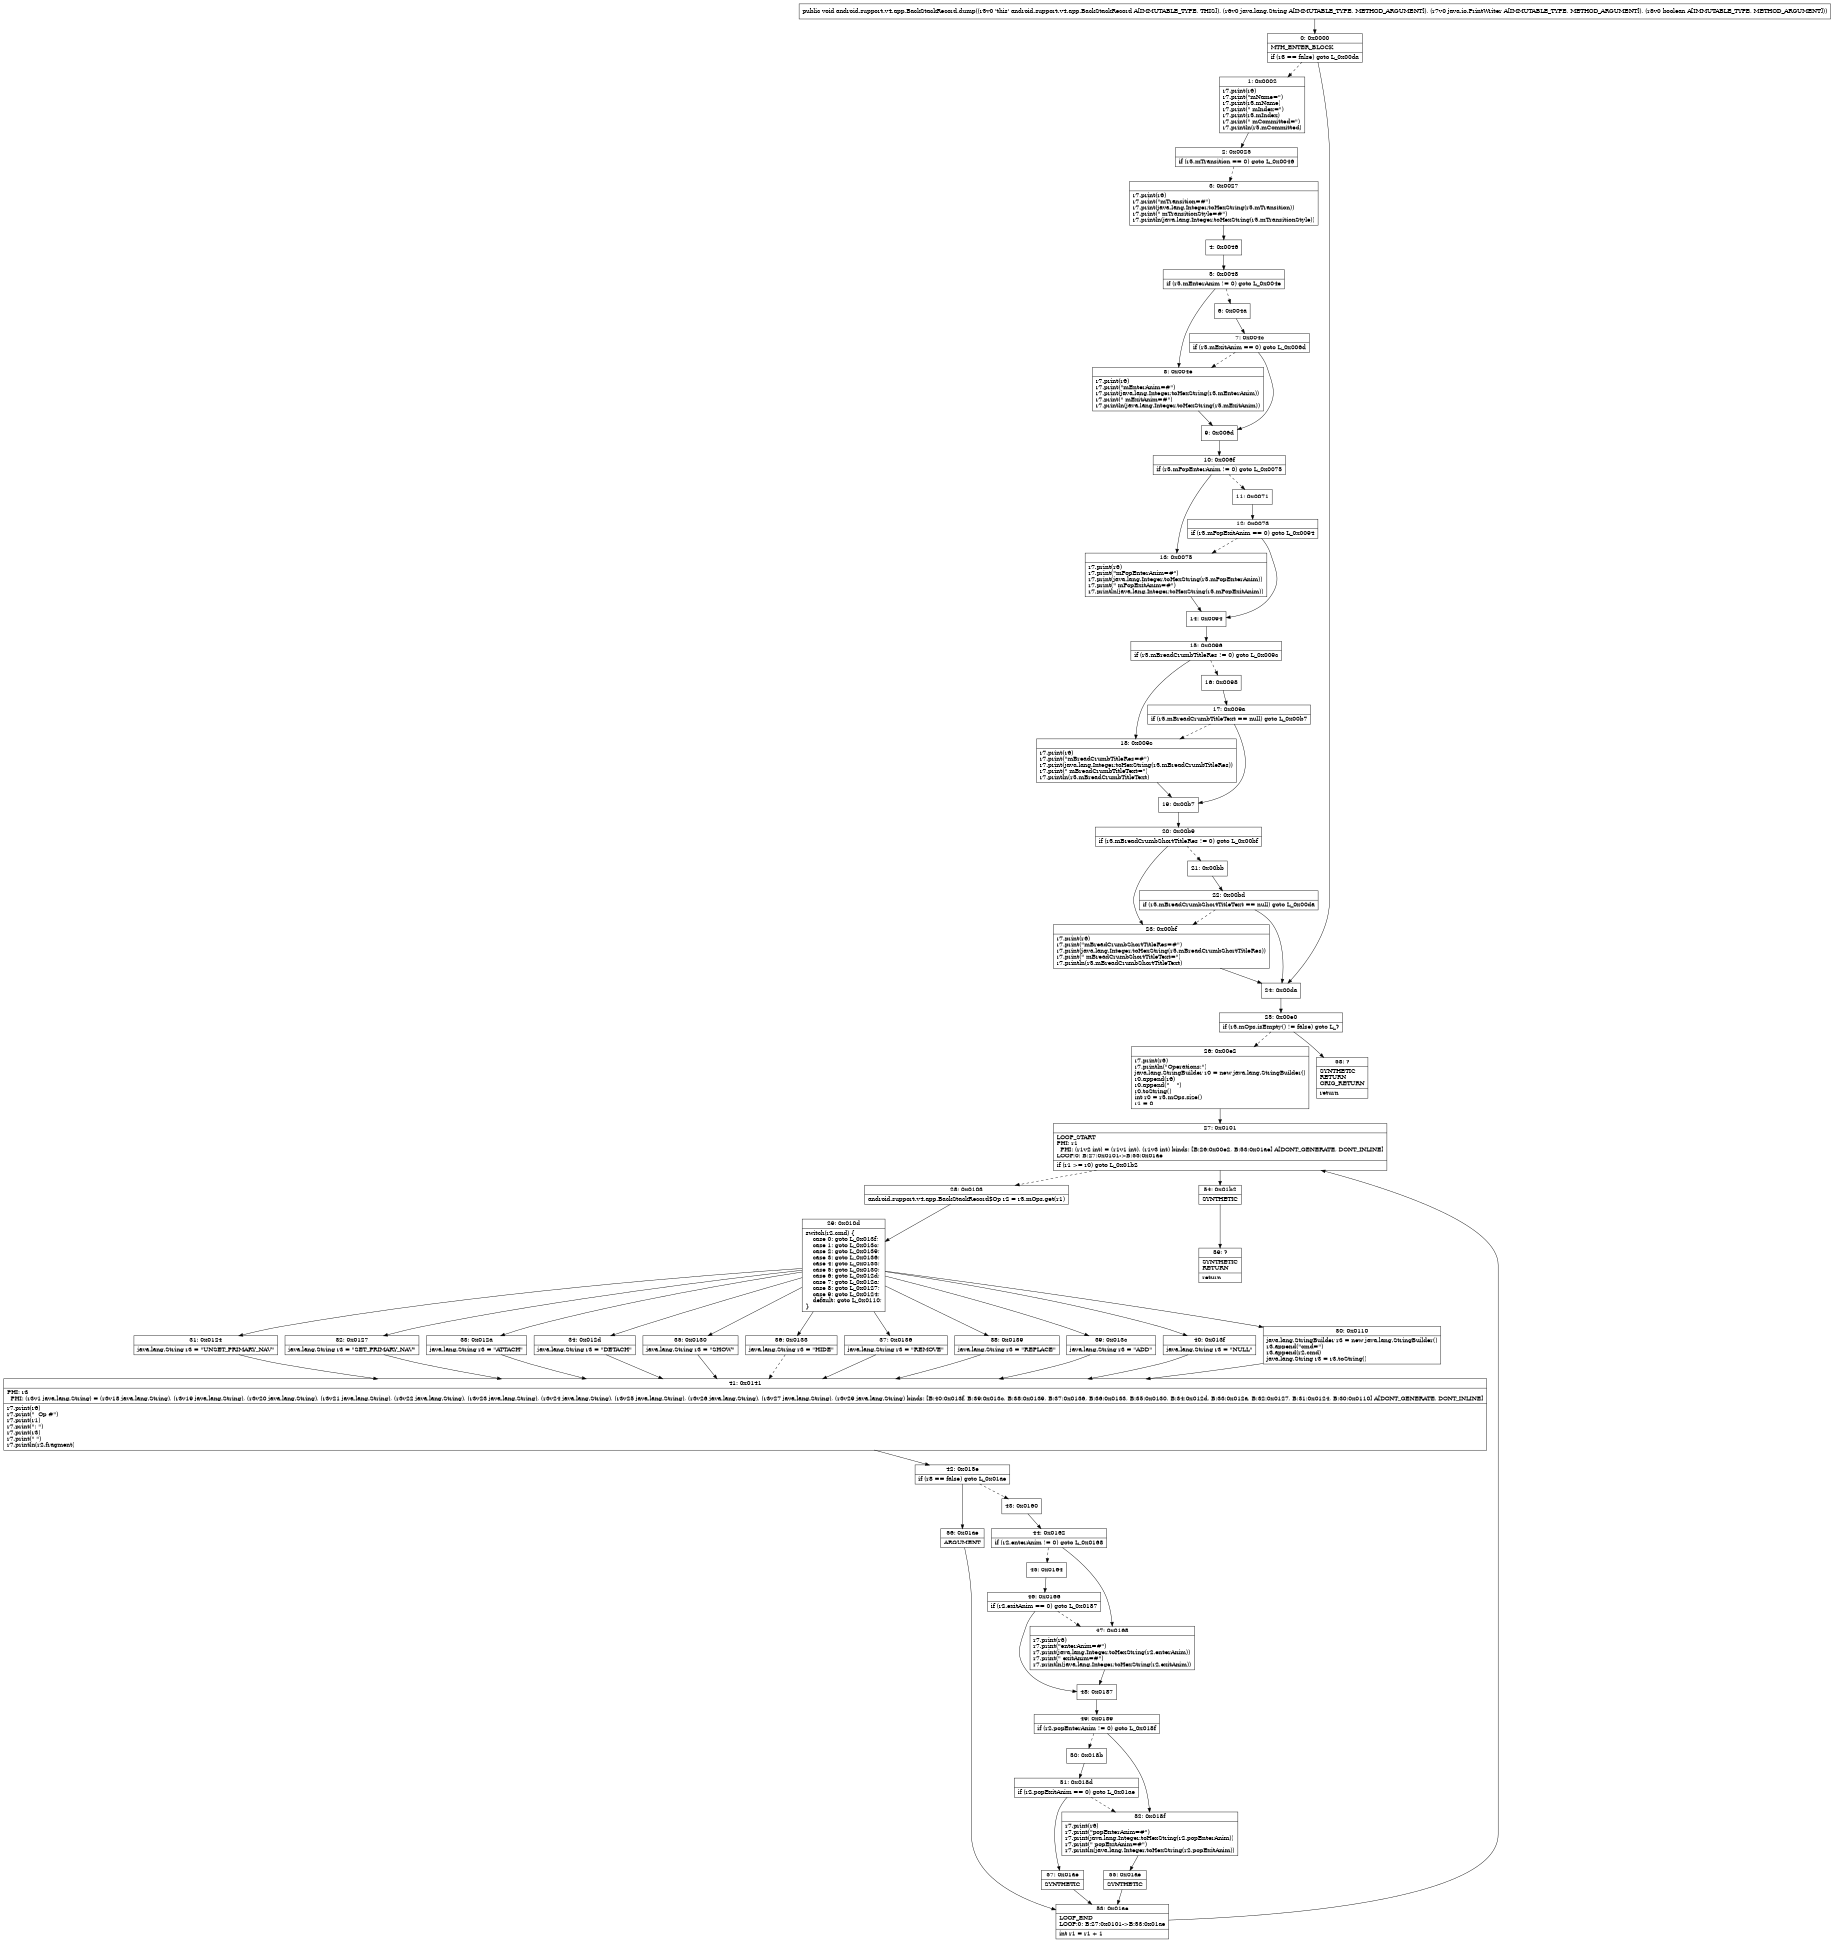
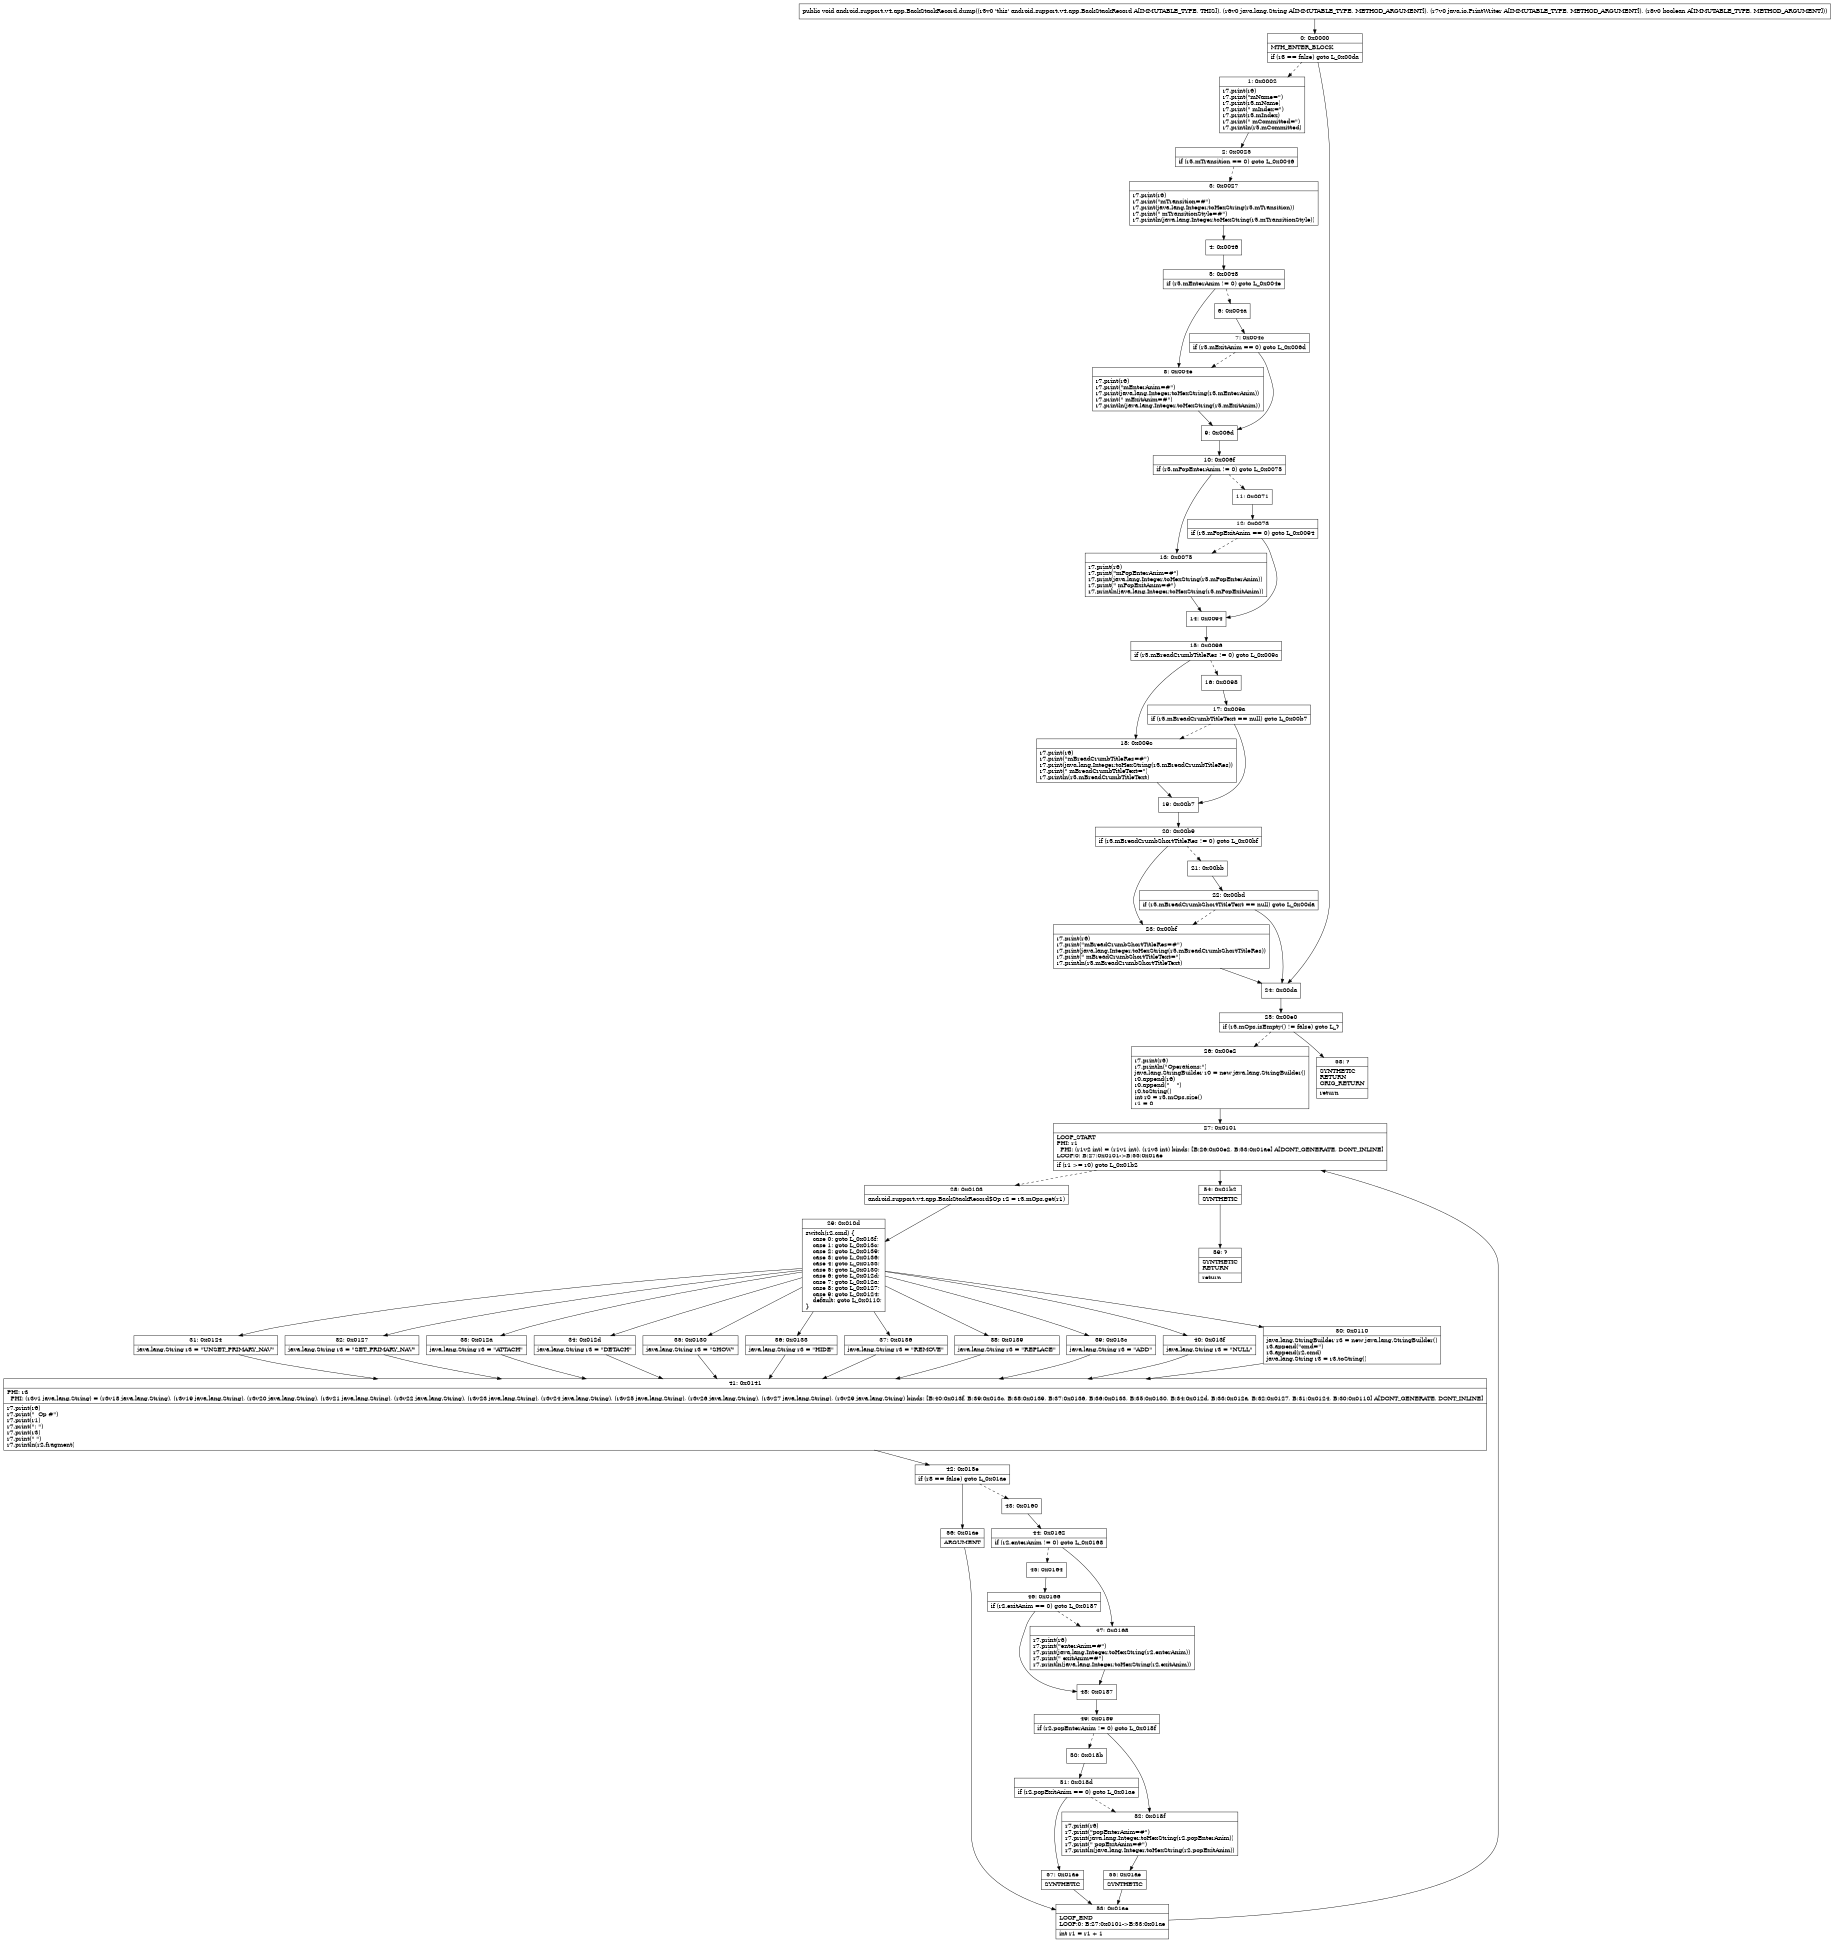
edge "36: 0x0133" -> "41: 0x0141": style dashed -> solid
